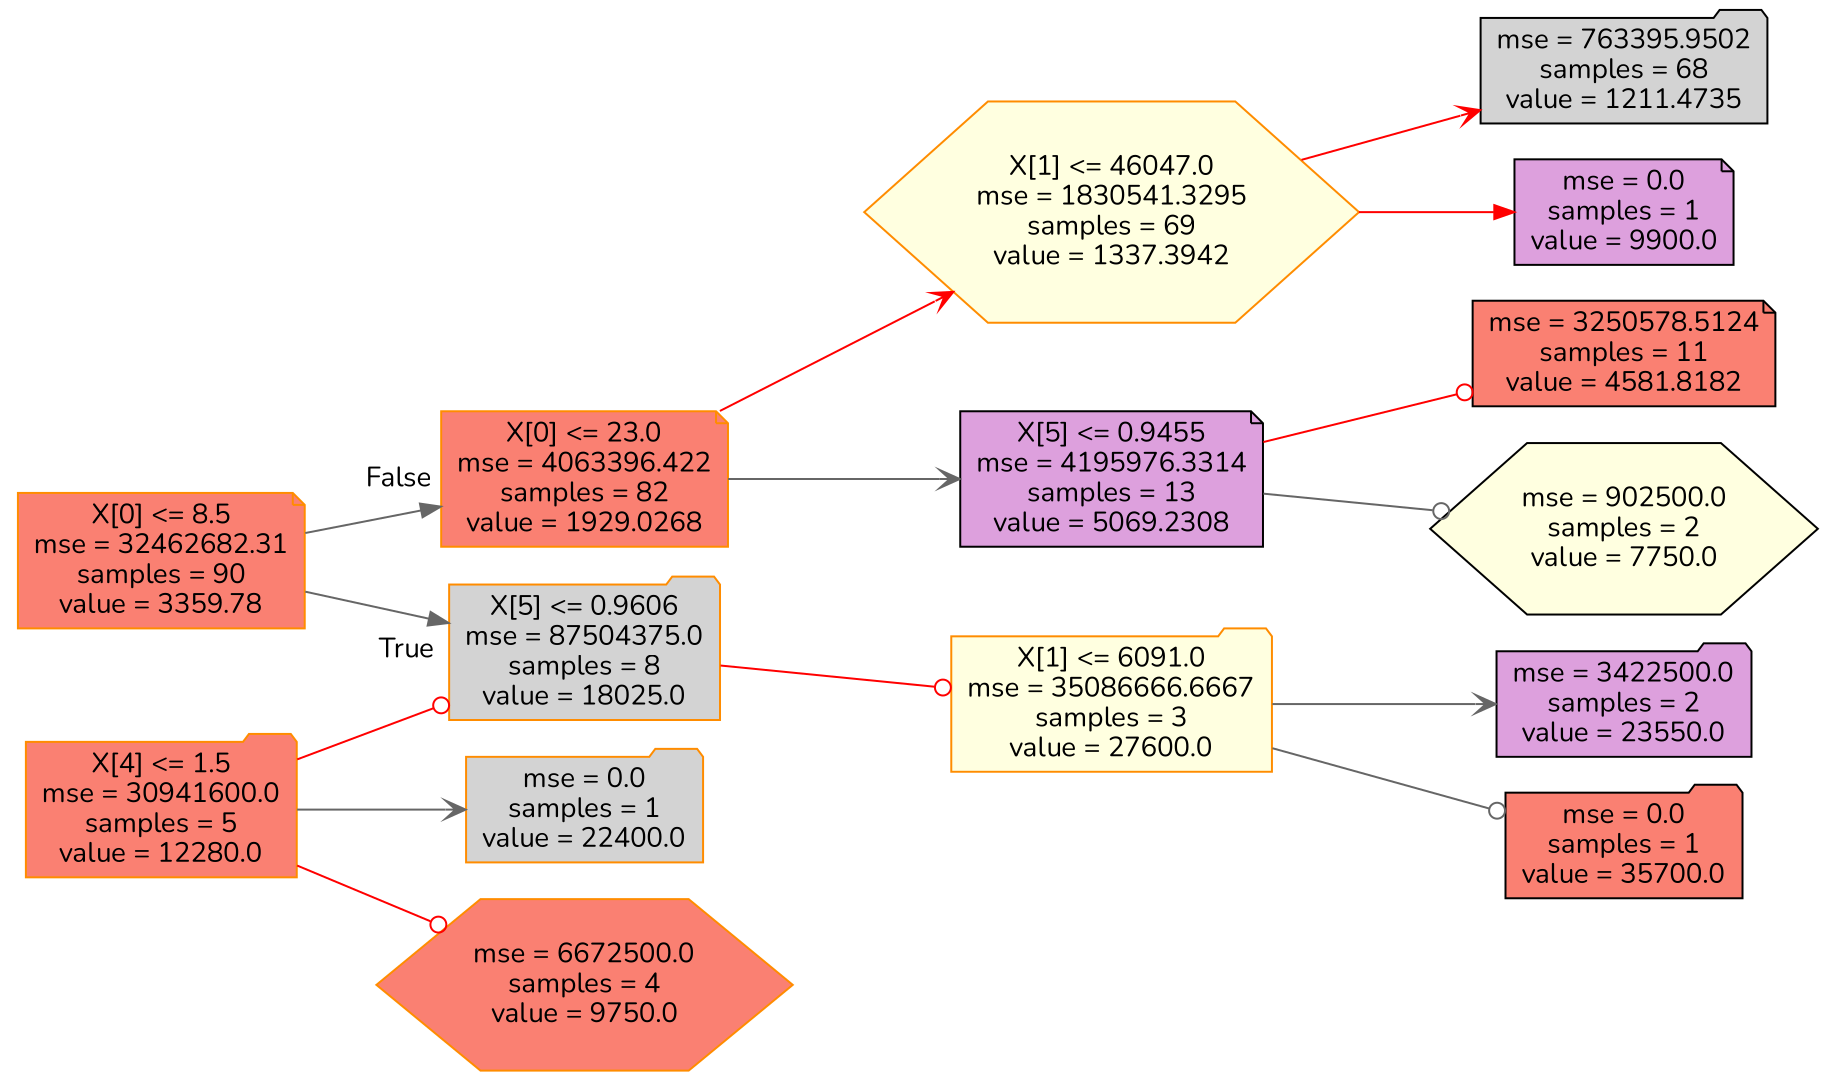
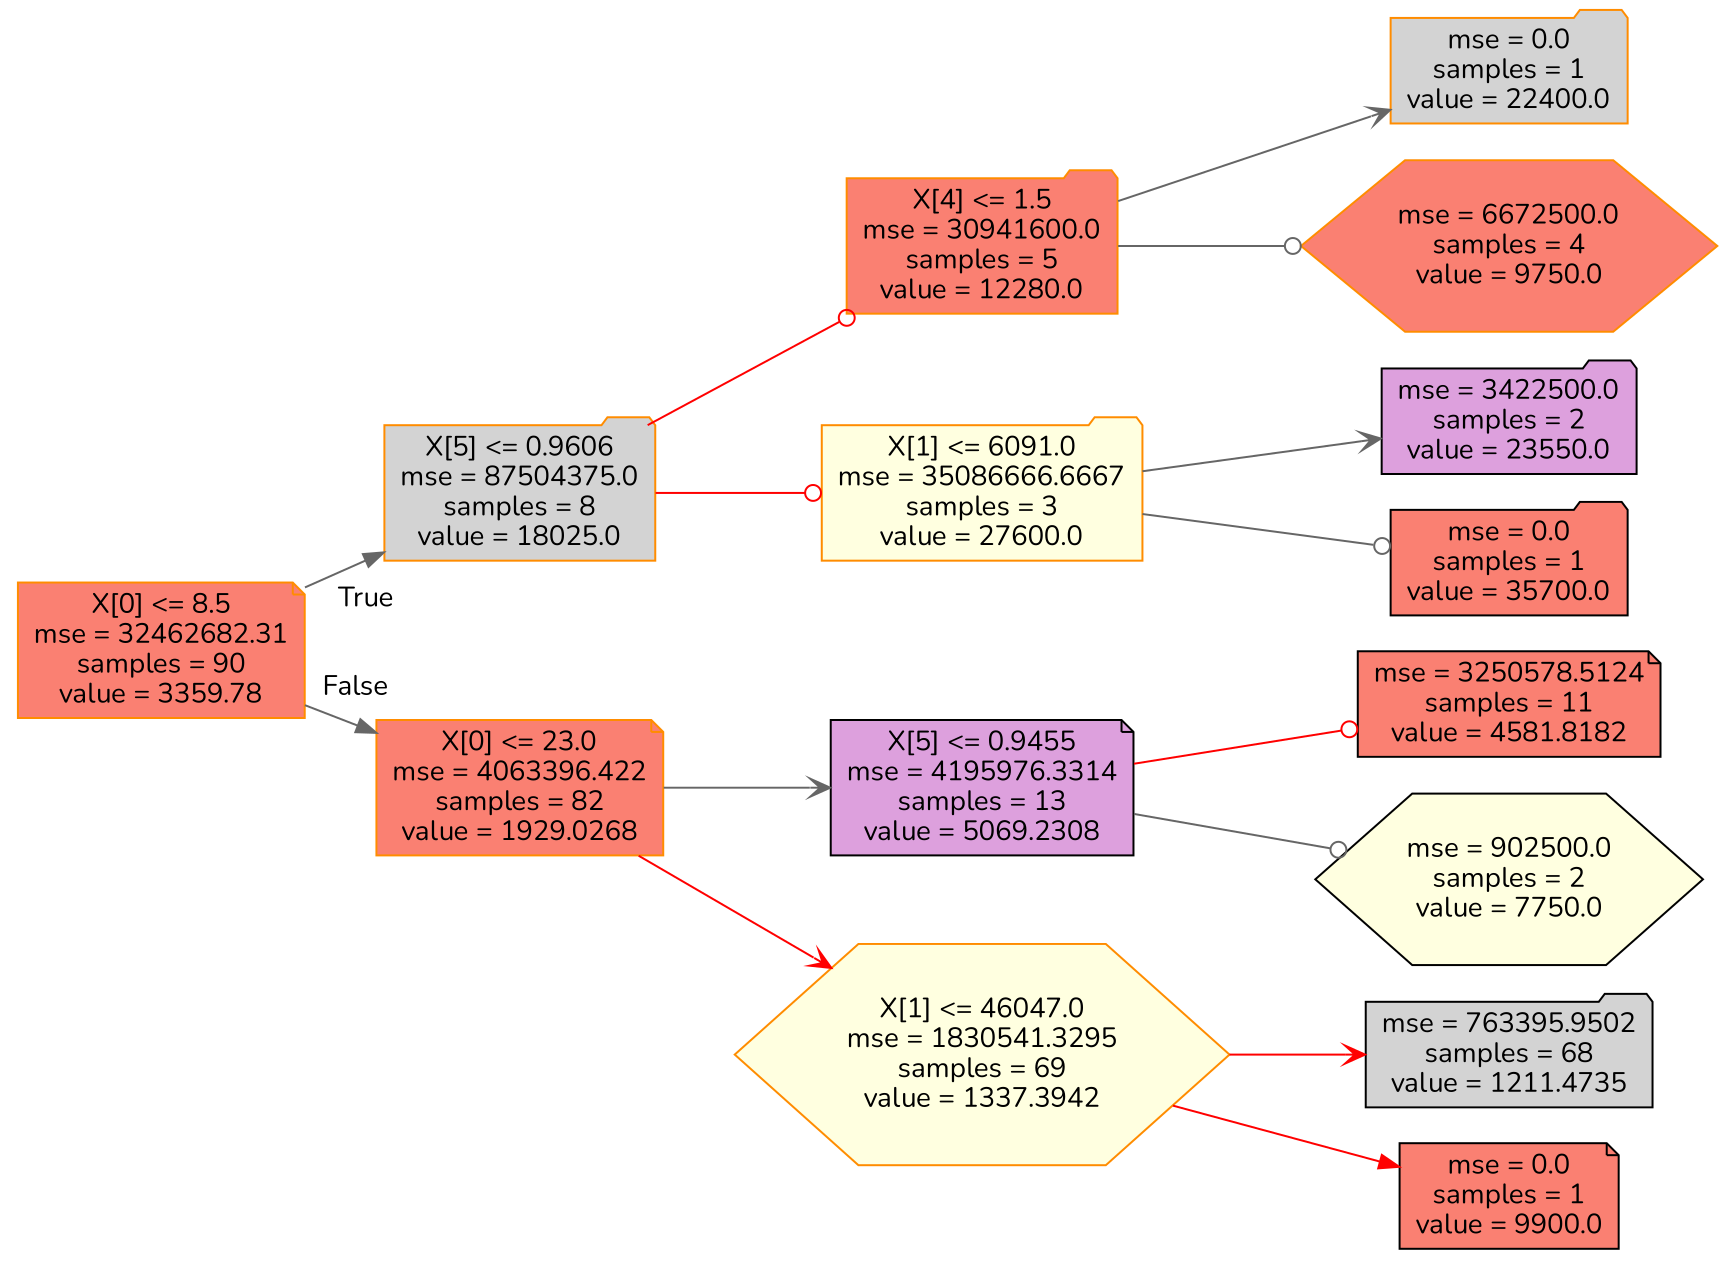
node "mse = 0.0 samples = 1 value = 9900.0": fillcolor plum -> salmon
edge "X[4] <= 1.5 mse = 30941600.0 samples = 5 value = 12280.0" -> "X[5] <= 0.9606 mse = 87504375.0 samples = 8 value = 18025.0": reversed
edge "X[4] <= 1.5 mse = 30941600.0 samples = 5 value = 12280.0" -> "mse = 6672500.0 samples = 4 value = 9750.0": color red -> gray40
